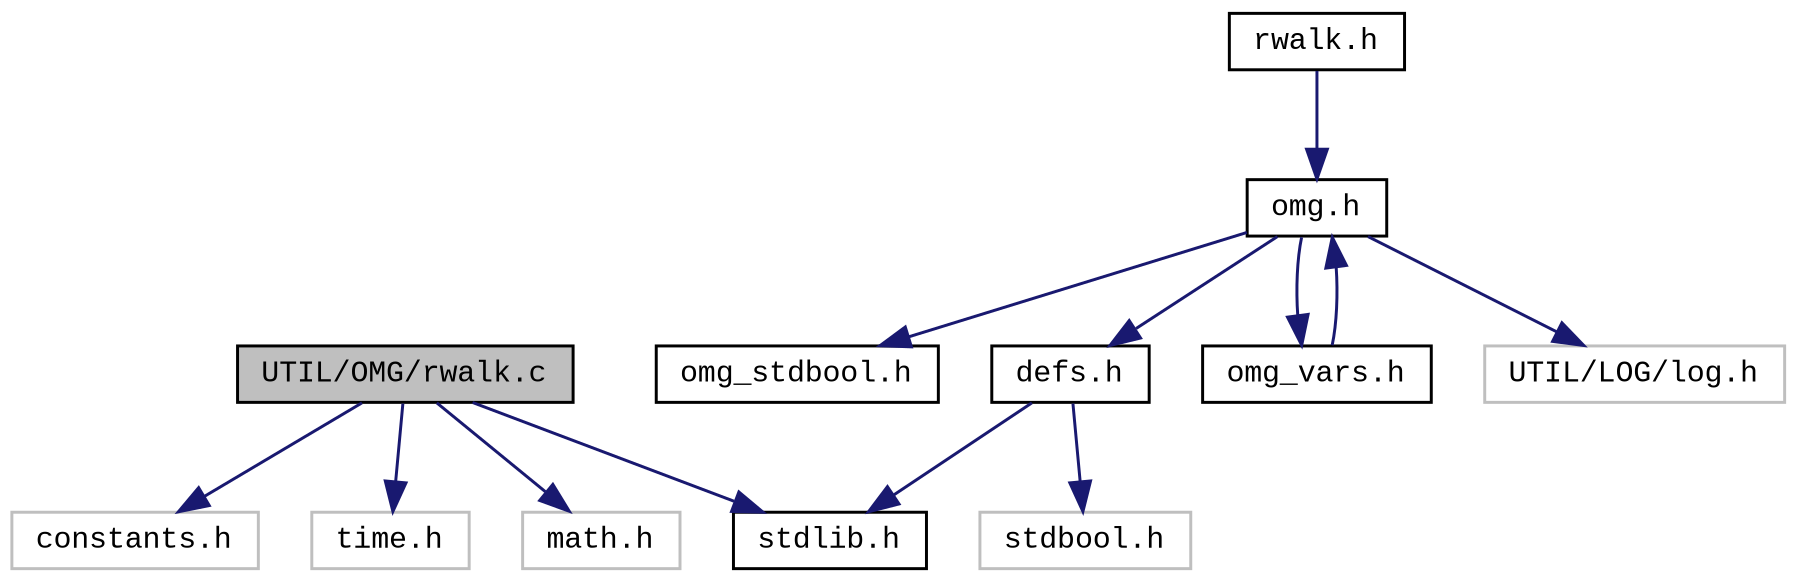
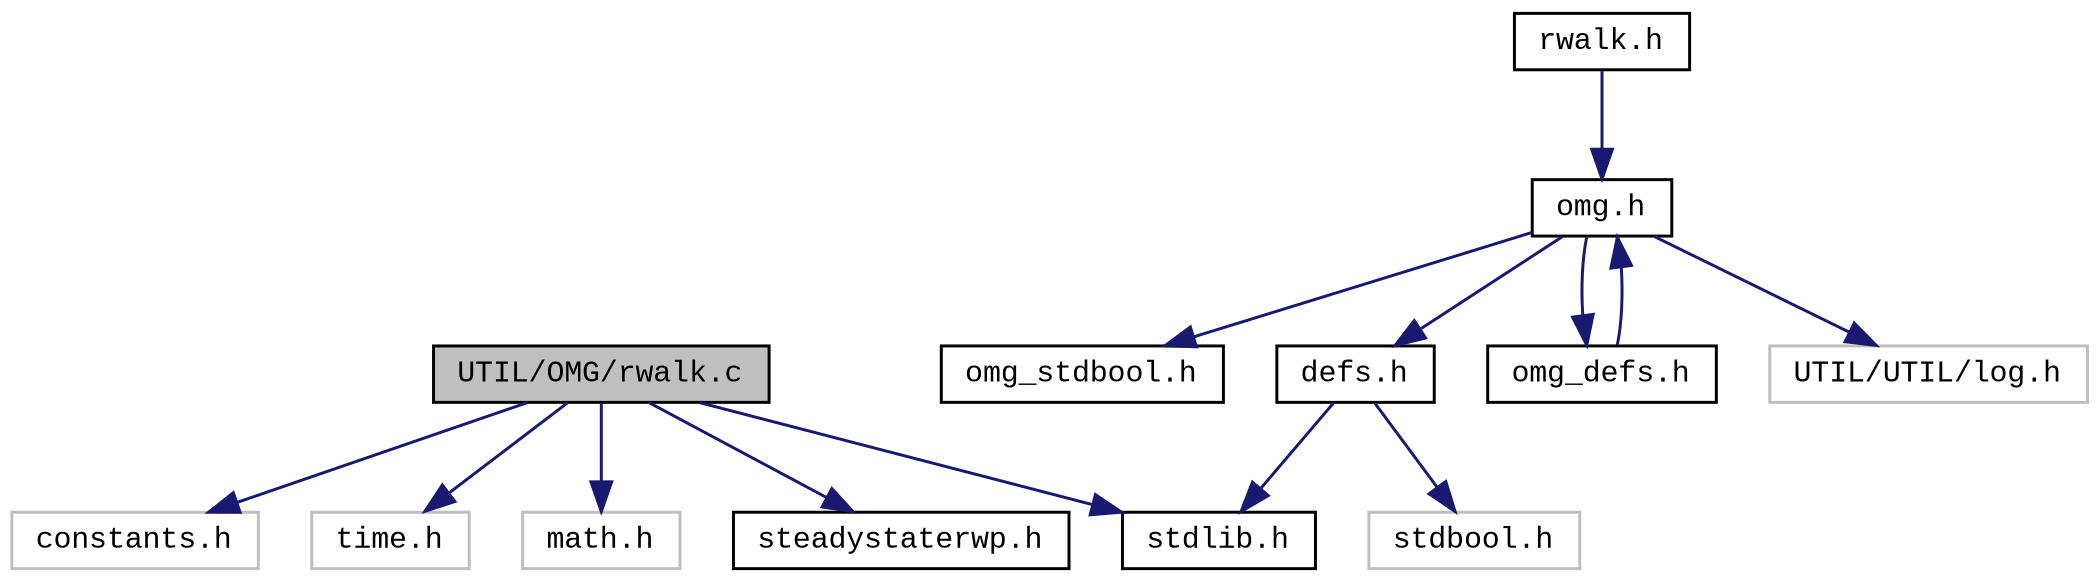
node "omg_vars.h": label "omg_vars.h" -> "omg_defs.h"
node "UTIL/LOG/log.h": label "UTIL/LOG/log.h" -> "UTIL/UTIL/log.h"
node "steadystaterwp.h": added
